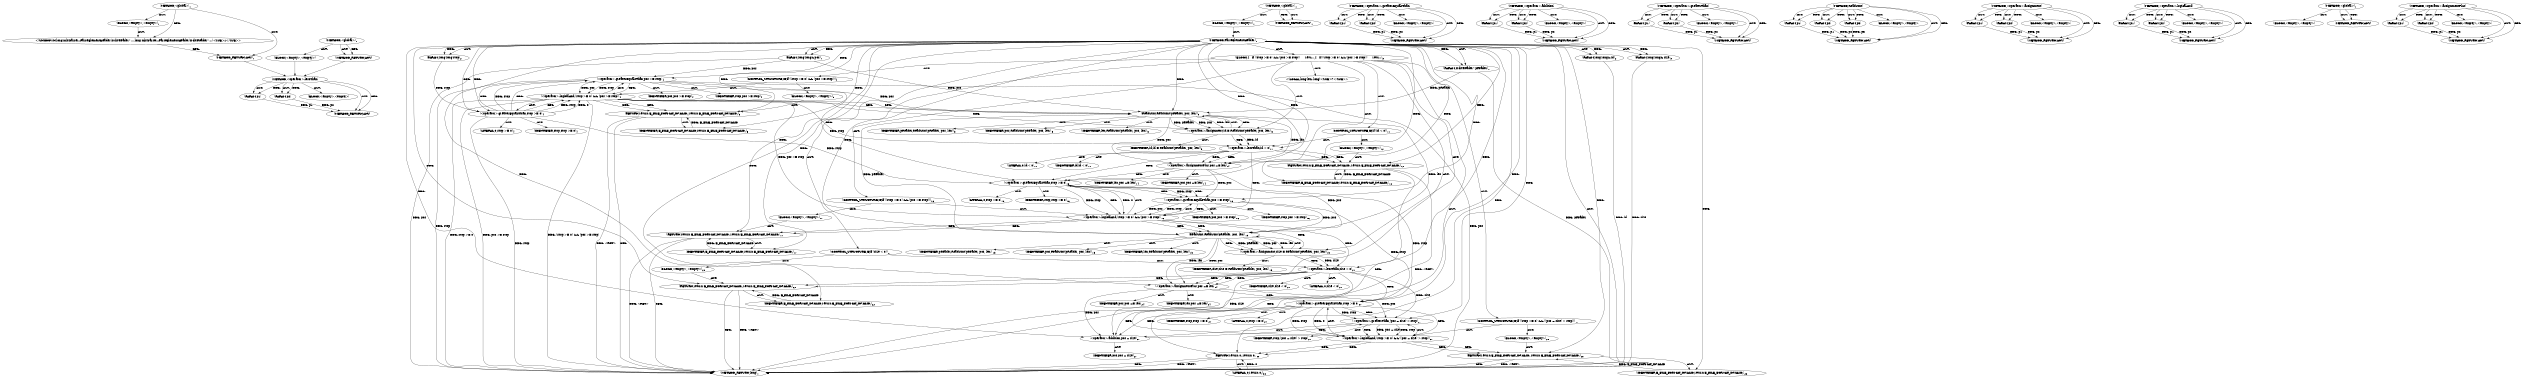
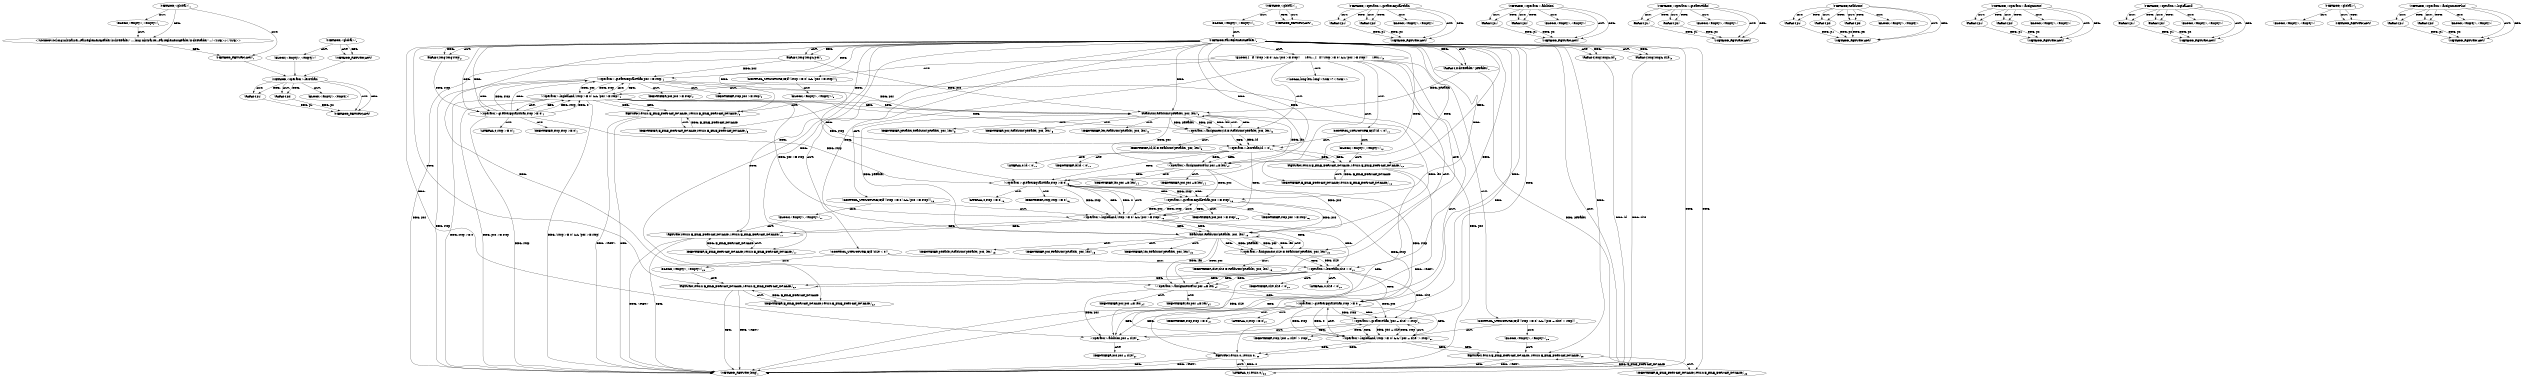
edge "(METHOD,ParseElementHeader)" -> "(LITERAL,0,return 0;)": added, label "DDG:"
edge "(<operator>.greaterThan,(pos + size) > stop)" -> "(IDENTIFIER,stop,(pos + size) > stop)": label "AST: " -> "DDG: "
